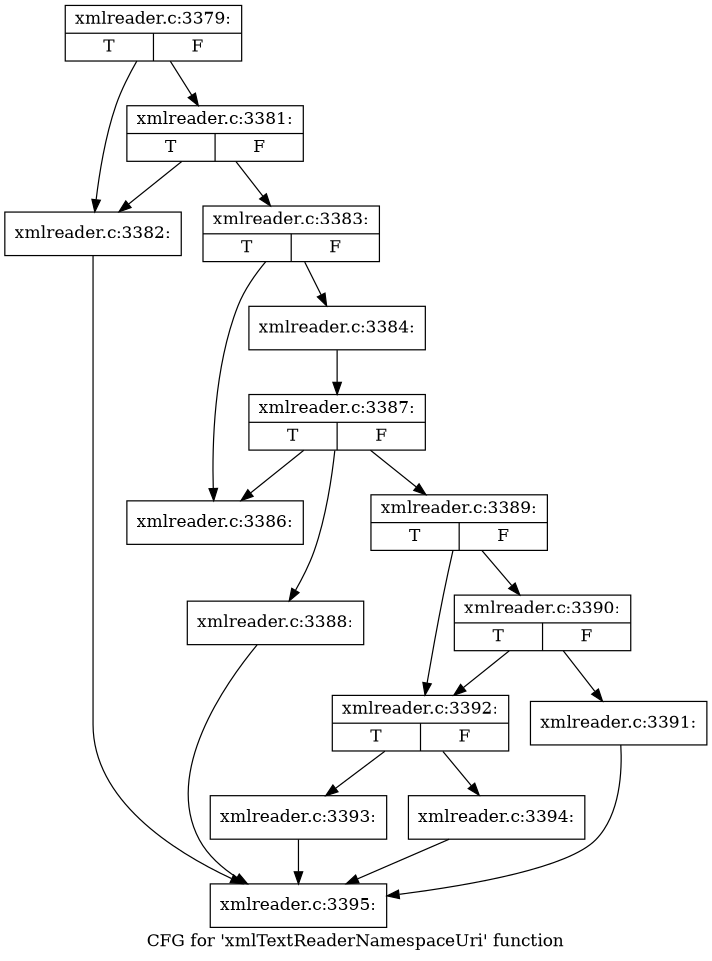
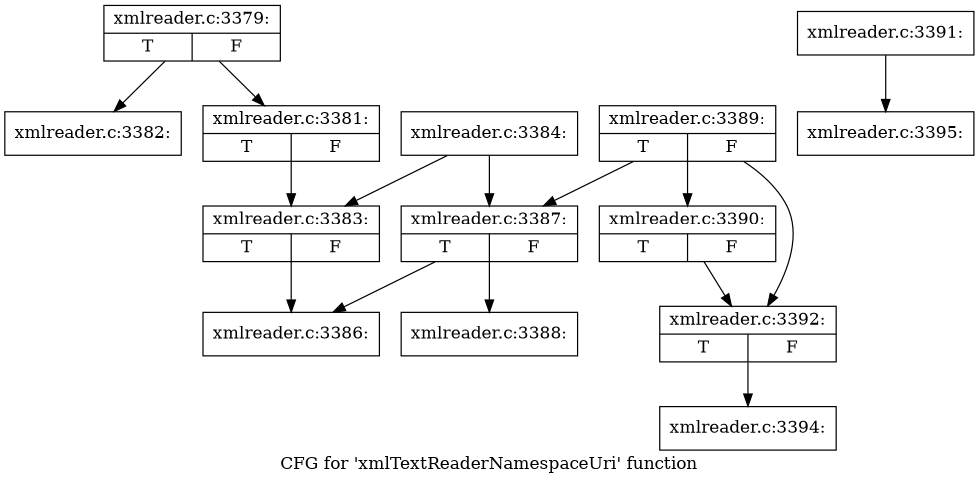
edge "xmlreader.c:3381:" -> "xmlreader.c:3382:": removed
edge "xmlreader.c:3383:" -> "xmlreader.c:3384:": reversed
edge "xmlreader.c:3387:" -> "xmlreader.c:3389:": reversed
edge "xmlreader.c:3382:" -> "xmlreader.c:3395:": removed
edge "xmlreader.c:3390:" -> "xmlreader.c:3391:": removed
edge "xmlreader.c:3388:" -> "xmlreader.c:3395:": removed
node "xmlreader.c:3393:": removed
edge "xmlreader.c:3394:" -> "xmlreader.c:3395:": removed
